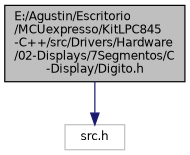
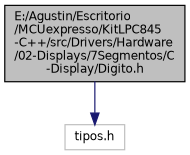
node "src.h": label "src.h" -> "tipos.h"
